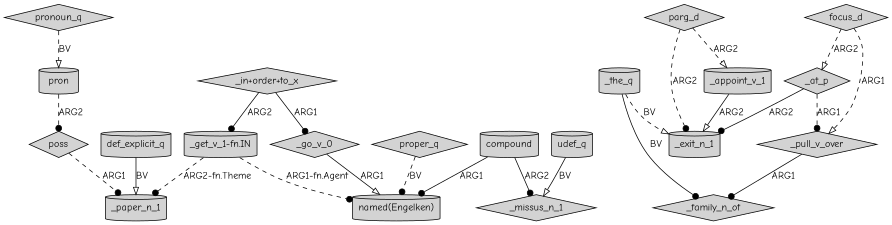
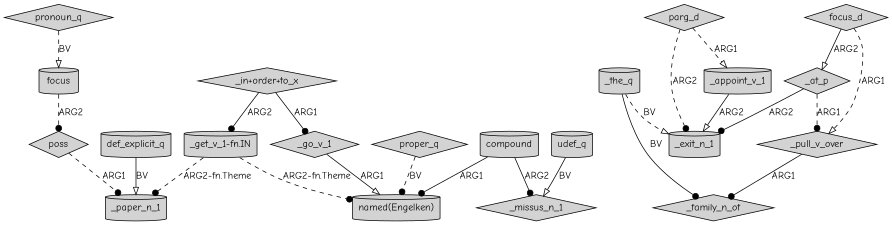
edge "focus_d" -> "_at_p": style dashed -> solid
edge "parg_d" -> "_appoint_v_1": label "ARG2" -> "ARG1"
node "pron": label "pron" -> "focus"
node "_go_v_0": label "_go_v_0" -> "_go_v_1"
edge "_get_v_1-fn.IN" -> "named(Engelken)": label "ARG1-fn.Agent" -> "ARG2-fn.Theme"
